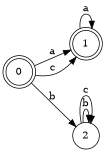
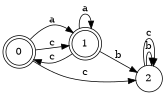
edge "1" -> "2": added, label "b"
edge "1" -> "0": added, label "c"
edge "0" -> "2": label "b" -> "c"
